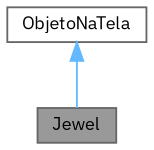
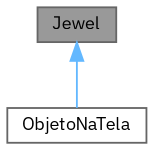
edge "Jewel" -> "ObjetoNaTela": reversed
